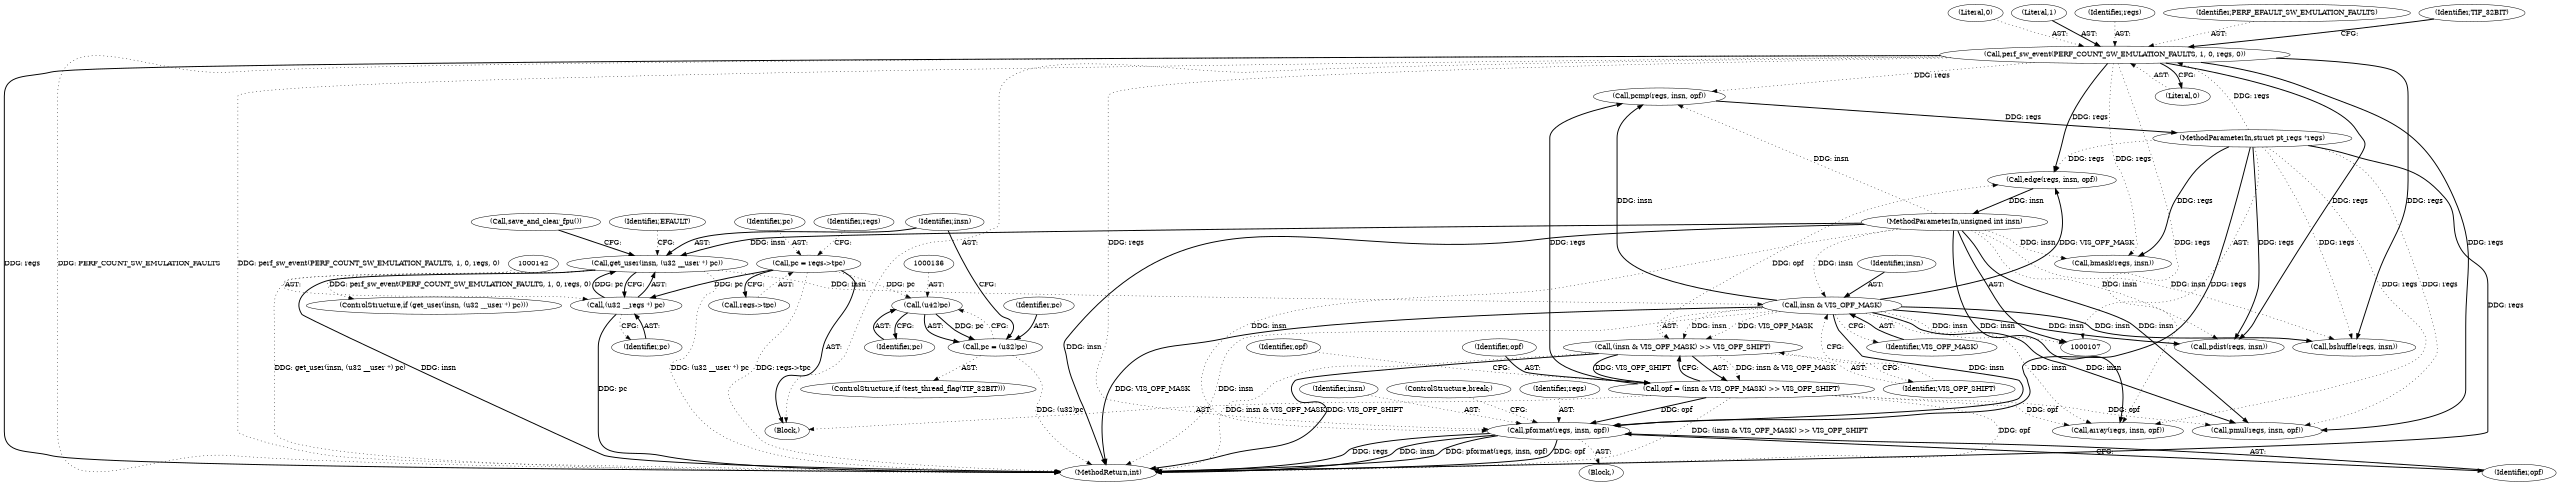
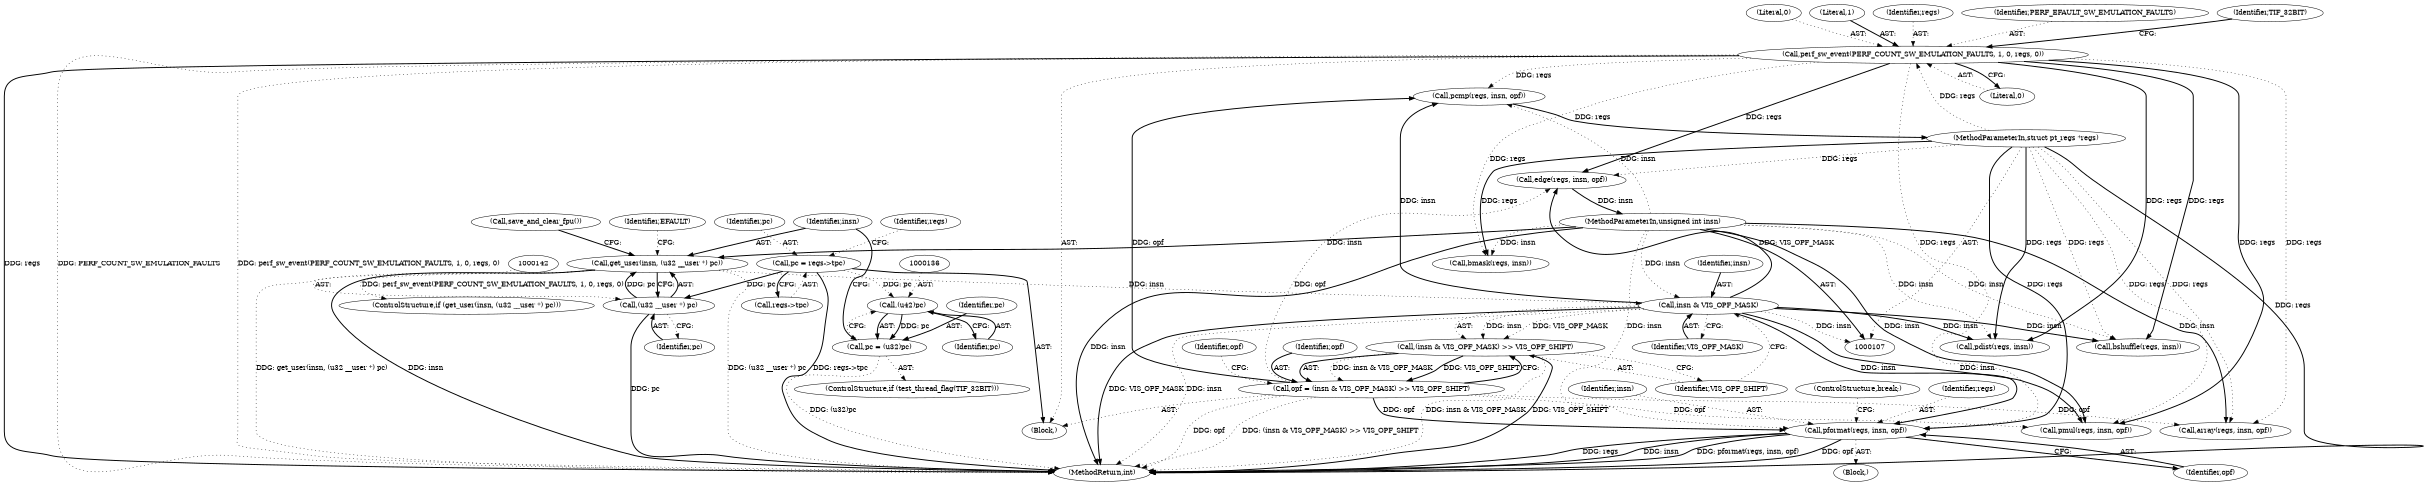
edge "(Call,(insn & VIS_OPF_MASK) >> VIS_OPF_SHIFT)" -> "(Call,edge(regs, insn, opf))": now "(Call,opf = (insn & VIS_OPF_MASK) >> VIS_OPF_SHIFT)" -> "(Call,edge(regs, insn, opf))"
edge "(Call,opf = (insn & VIS_OPF_MASK) >> VIS_OPF_SHIFT)" -> "(Call,pcmp(regs, insn, opf))": label "DDG: regs" -> "DDG: opf"
node "(Call,(u32 __regs *) pc)": label "(Call,(u32 __regs *) pc)" -> "(Call,(u32 __user *) pc)"
edge "(Call,insn & VIS_OPF_MASK)" -> "(Call,array(regs, insn, opf))": removed, label "DDG: insn"
edge "(Call,pc = regs->tpc)" -> "(MethodReturn,int)": style dotted -> bold
